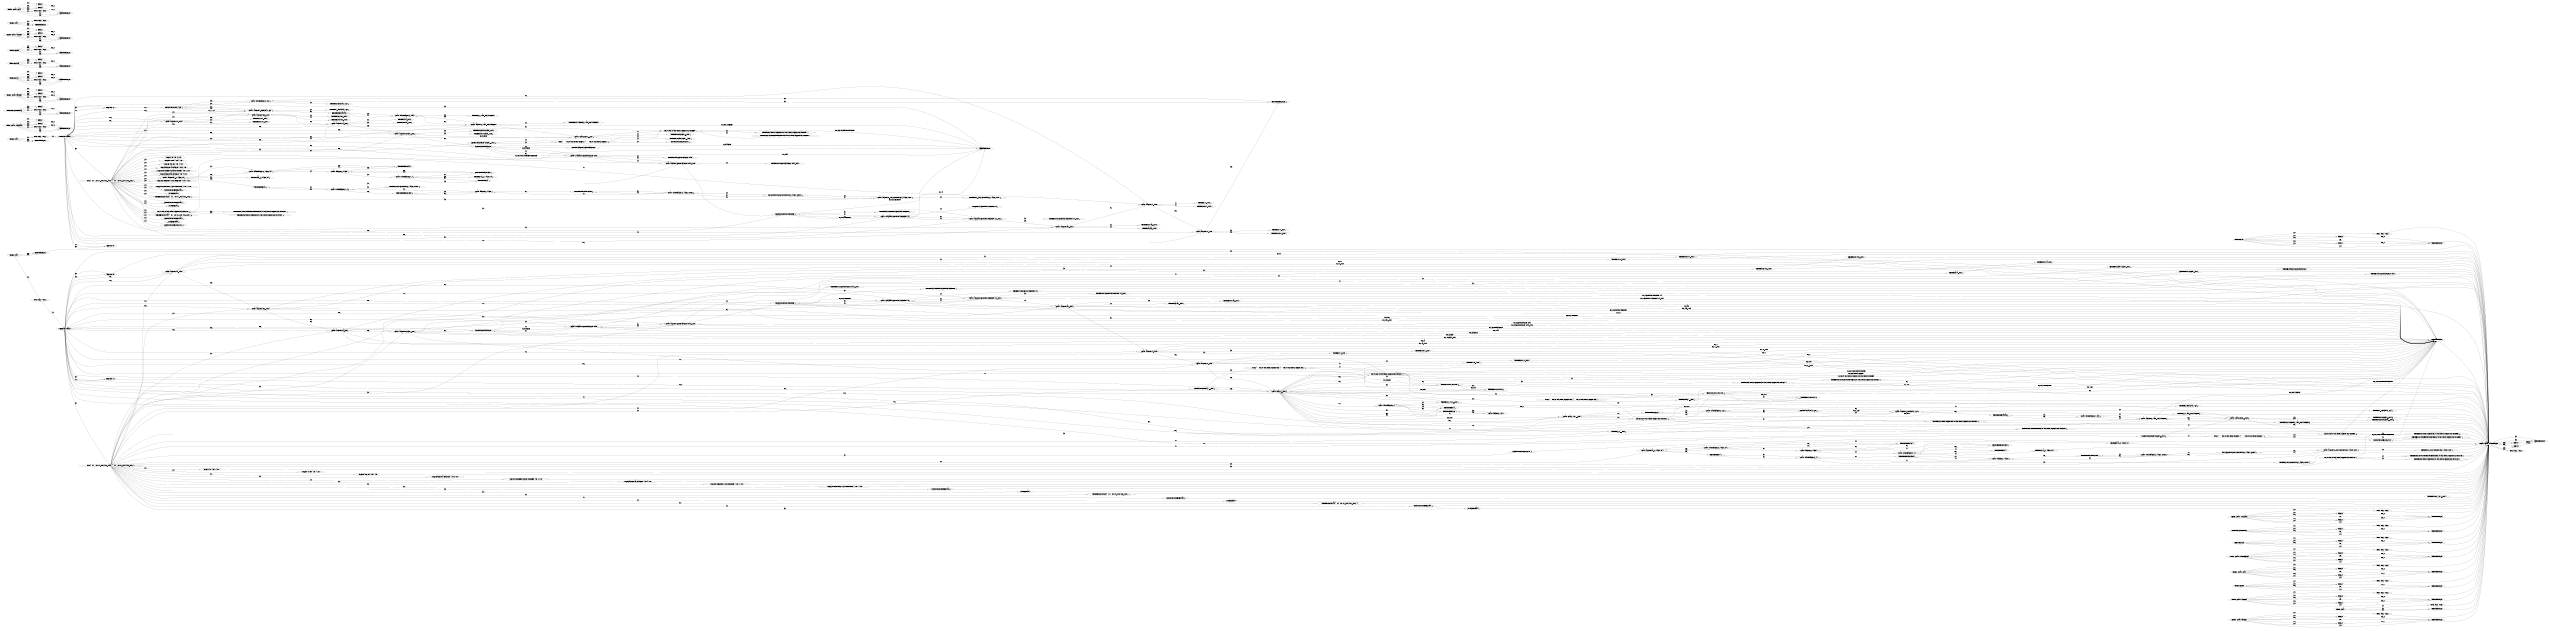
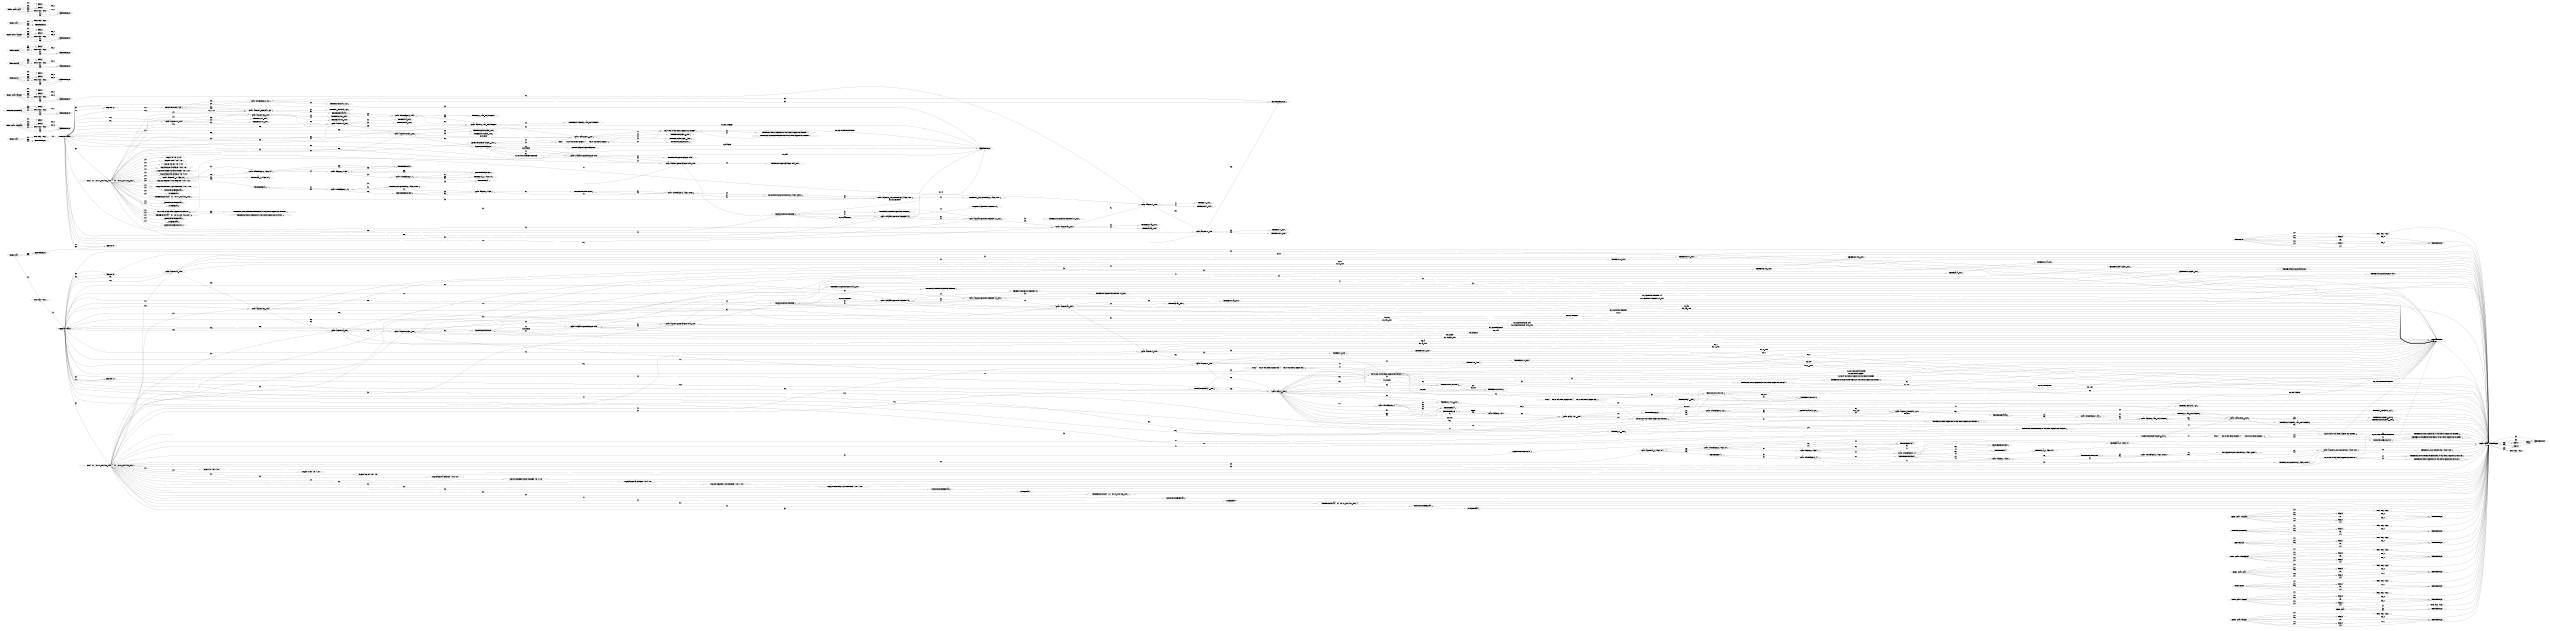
edge "(<operator>.equals,p7 == NULL)" -> "(IDENTIFIER,NULL,p7 == NULL)": removed, label "AST:"
edge "(<operator>.fieldAccess,p7->d.ptr)" -> "(FIELD_IDENTIFIER,ptr,ptr)": label "AST: " -> "HEADER: "
edge "(<operator>.fieldAccess,p7->d.ptr)" -> "(<operator>.equals,p7->d.ptr == NULL)": added, label "CFG:"
node "(IDENTIFIER,NULL,p7->d.ptr == NULL)": removed
